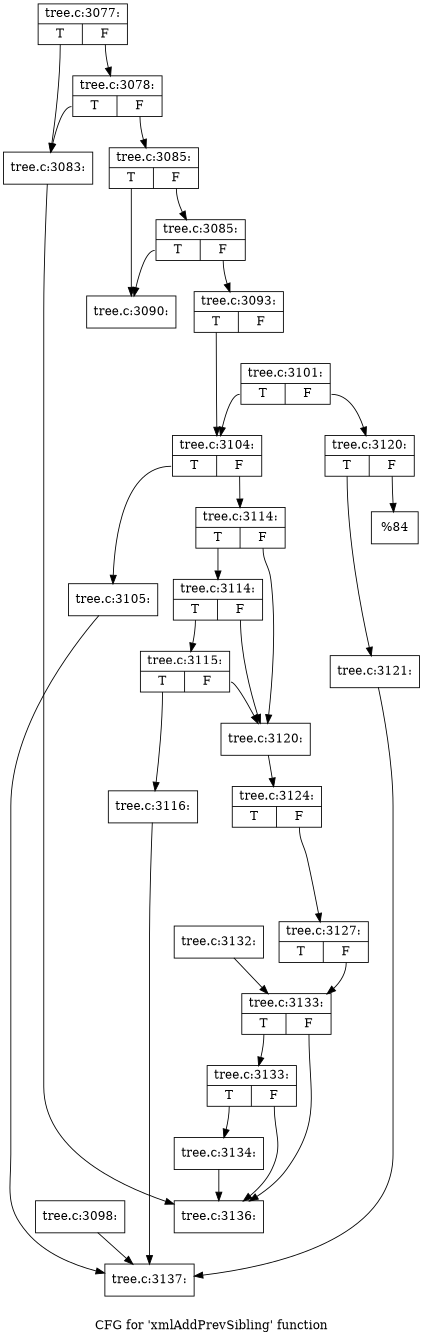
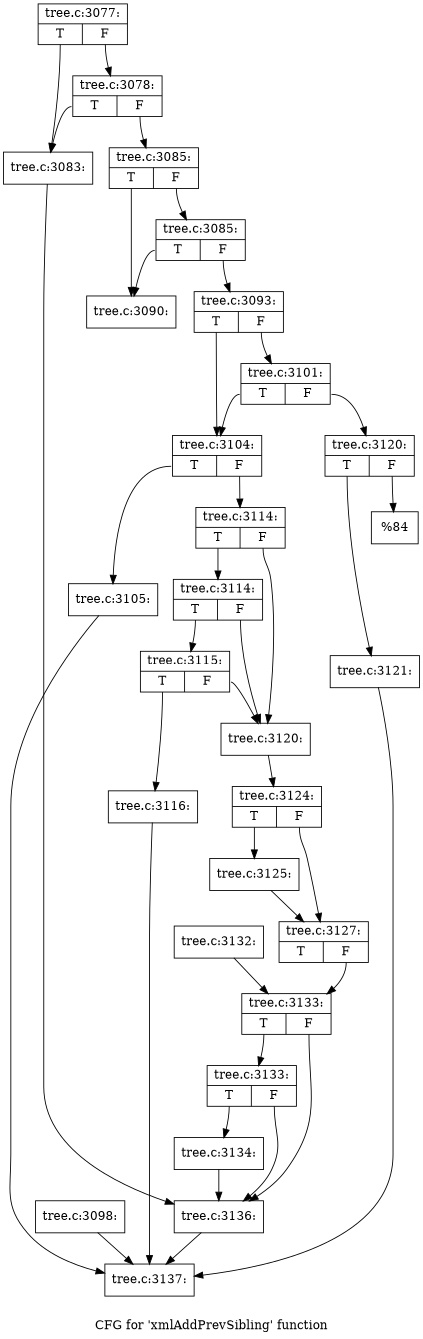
edge "tree.c:3093:" -> "tree.c:3101:": added
node "tree.c:3125:": added
edge "tree.c:3136:" -> "tree.c:3137:": added
